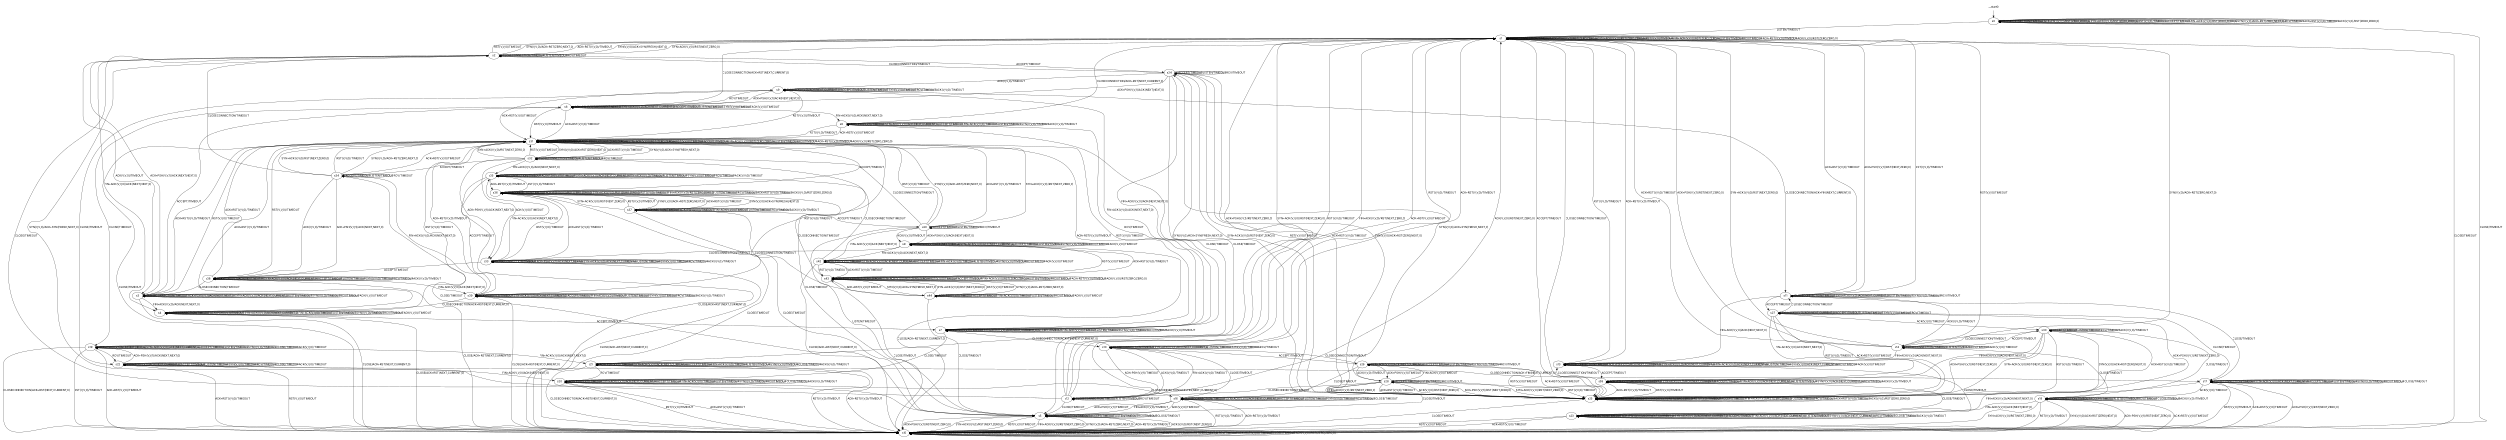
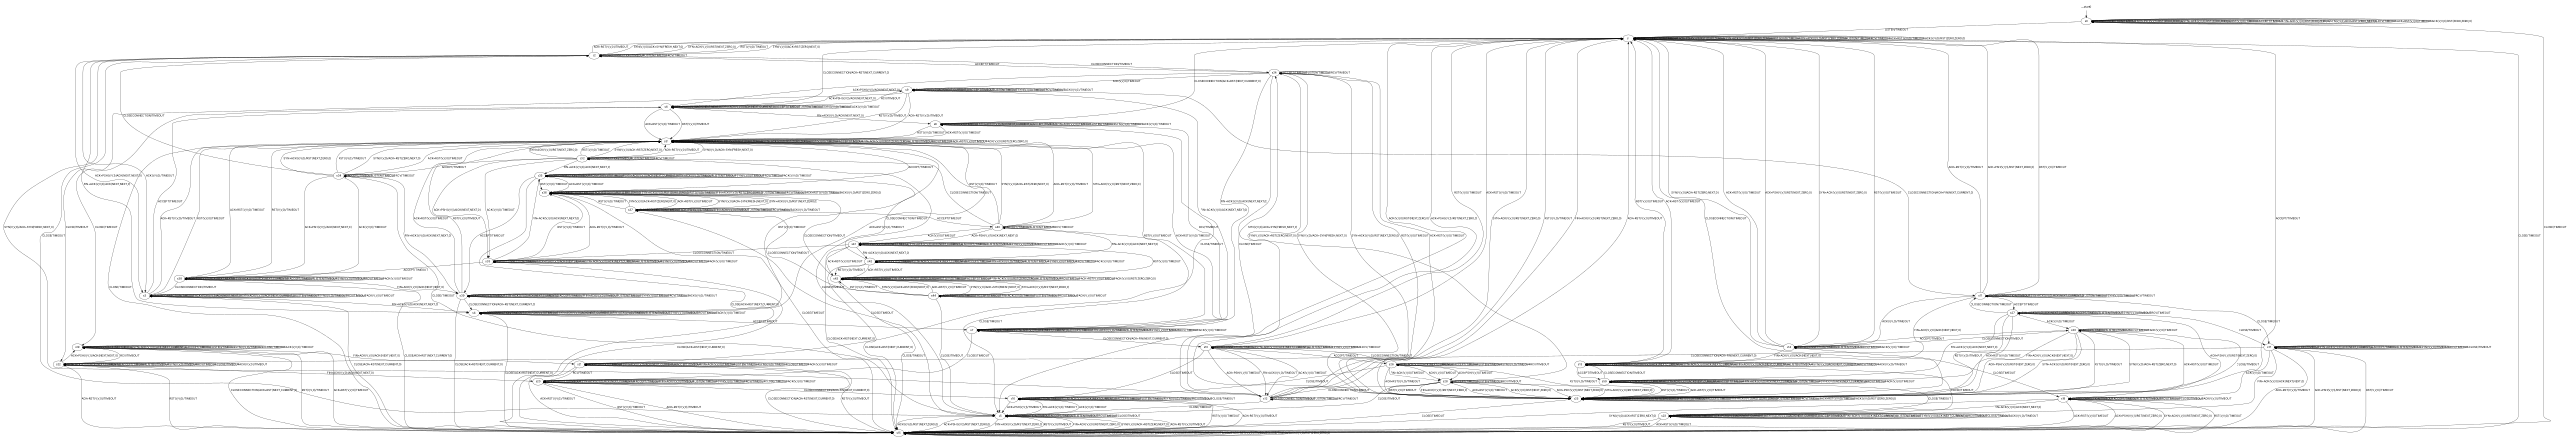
edge "s40" -> "s5": label "LISTEN/TIMEOUT" -> "CLOSE/TIMEOUT"
edge "s22" -> "s17": reversed
